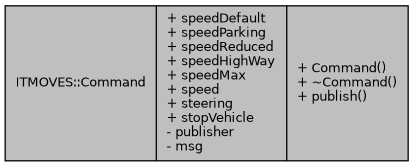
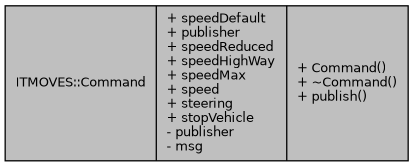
node "ITMOVES::Command": text "+ speedParking" -> "+ publisher"
